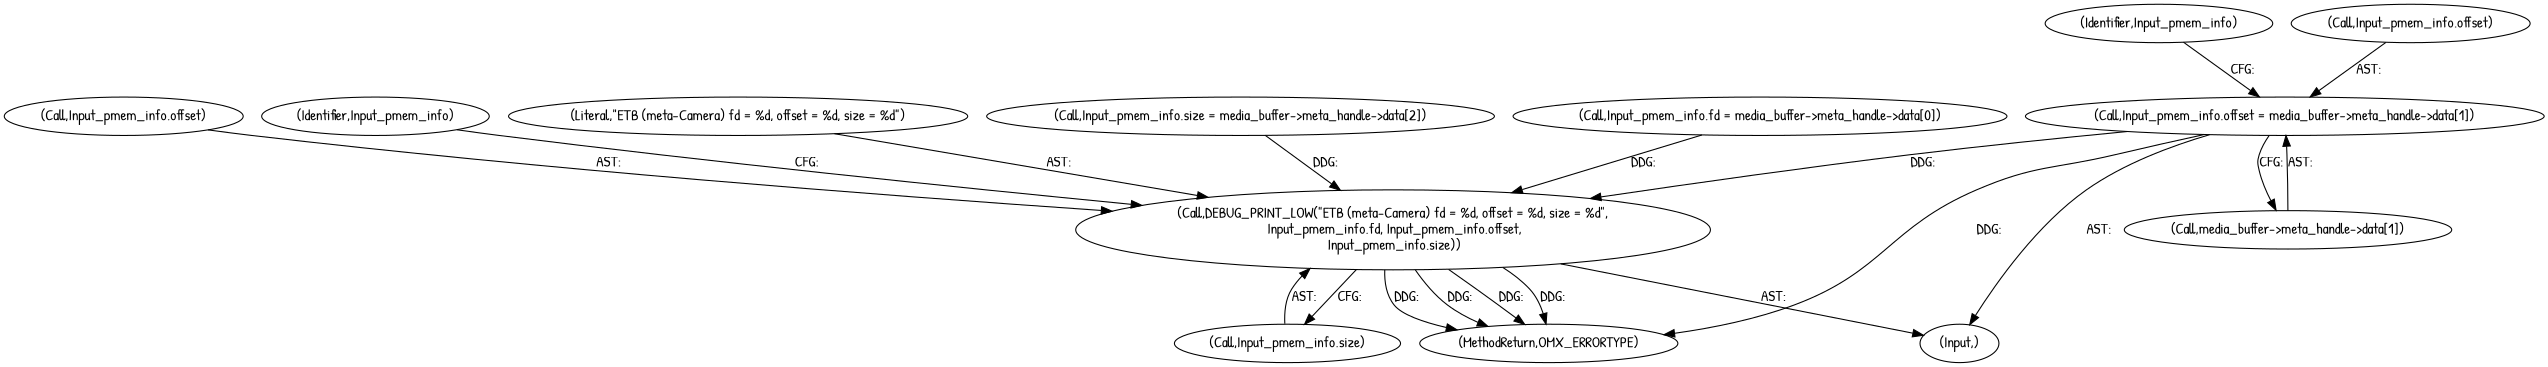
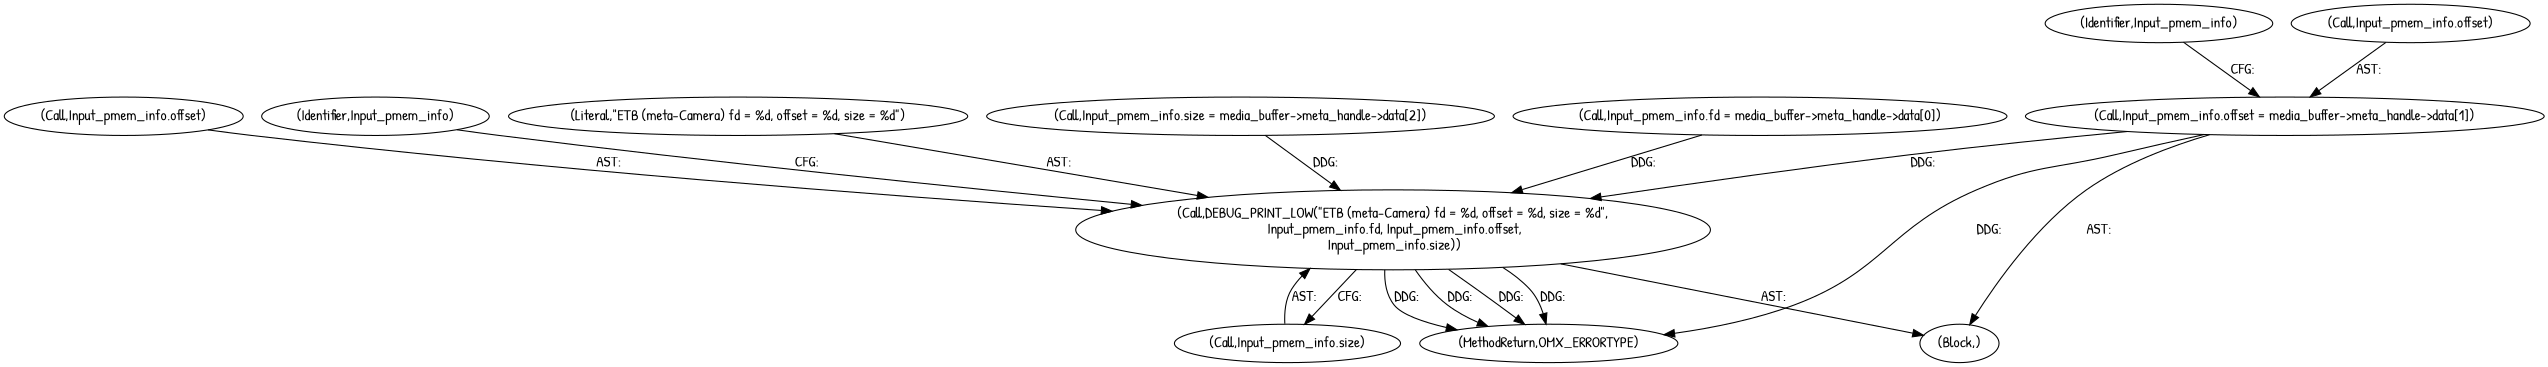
node "(Call,media_buffer->meta_handle->data[1])": removed
node "(Input,)": label "(Input,)" -> "(Block,)"
